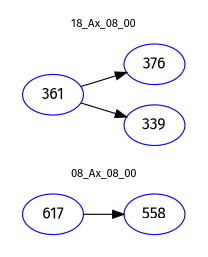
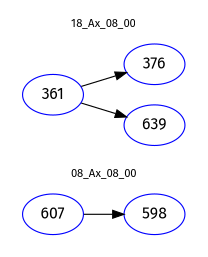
node "339": label "339" -> "639"
node "617": label "617" -> "607"
node "558": label "558" -> "598"
